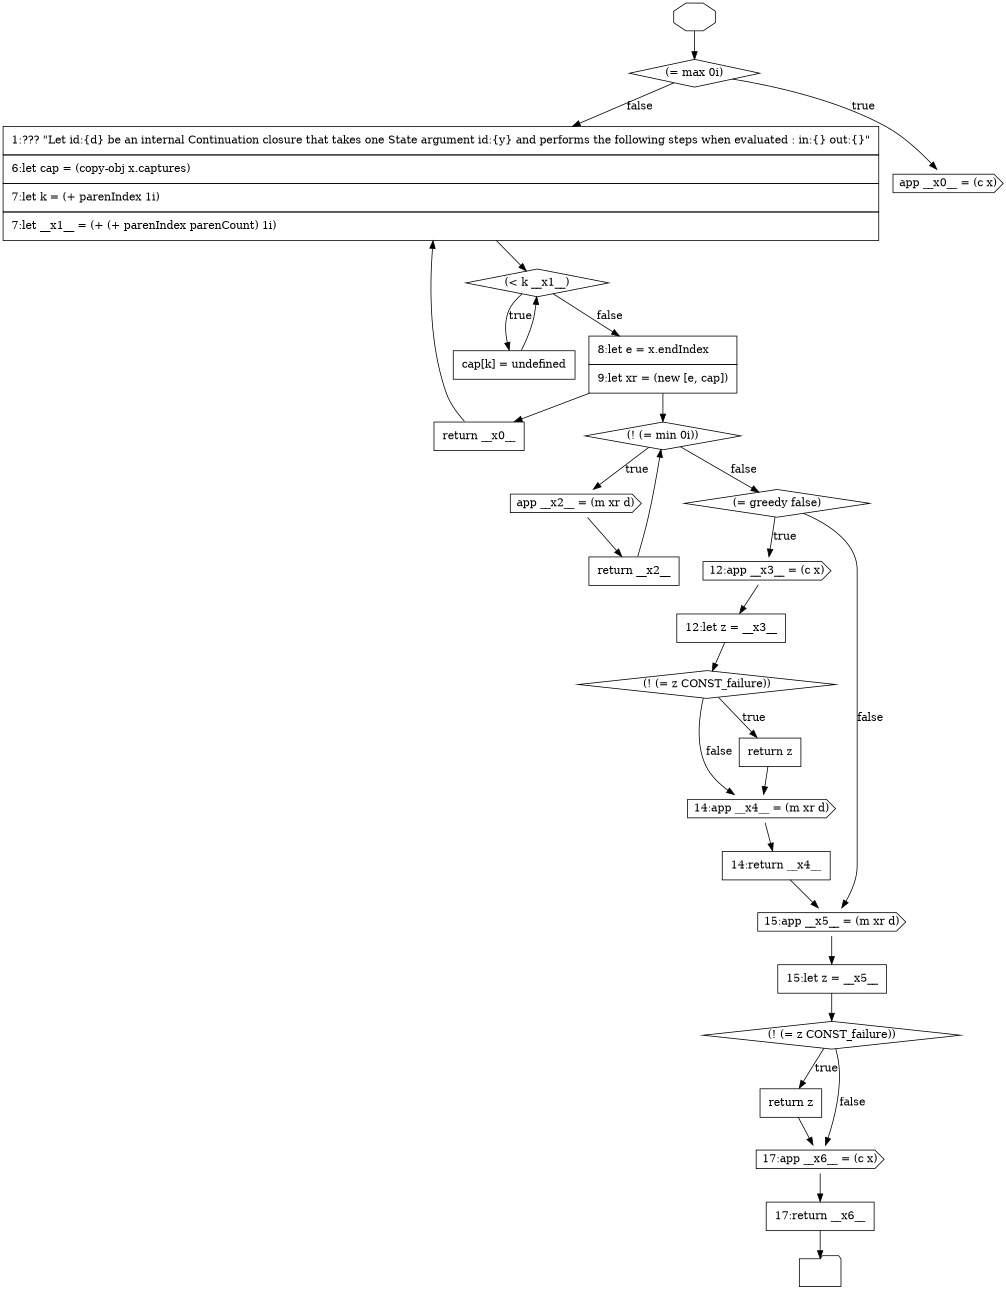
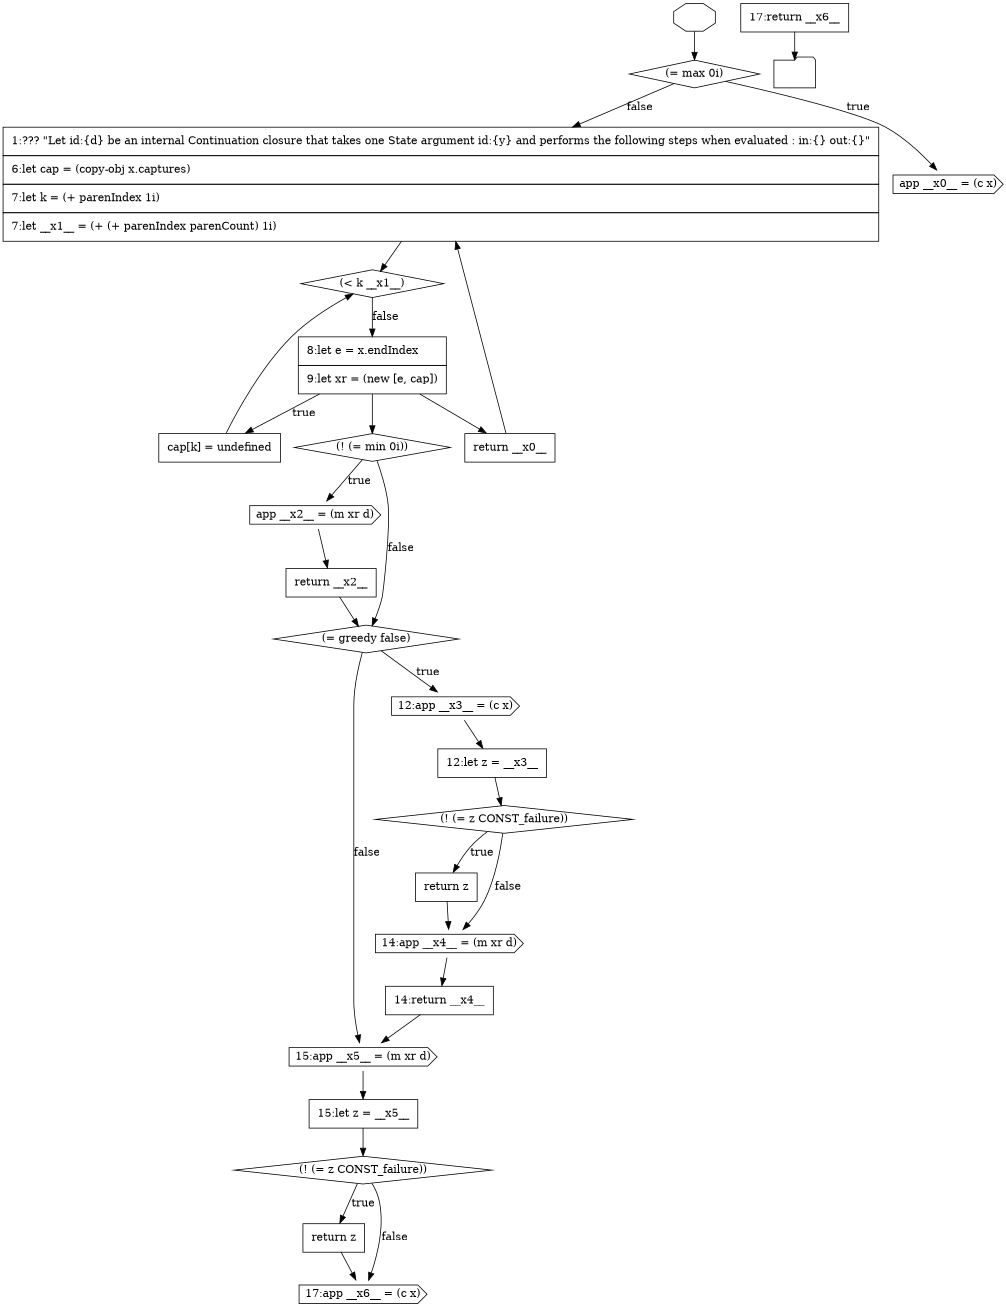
edge "(< k __x1__)" -> "cap[k] = undefined": now "8:let e = x.endIndex" -> "cap[k] = undefined"
edge "return __x2__" -> "(! (= min 0i))": now "return __x2__" -> "(= greedy false)"
edge "17:app __x6__ = (c x)" -> "17:return __x6__": removed
